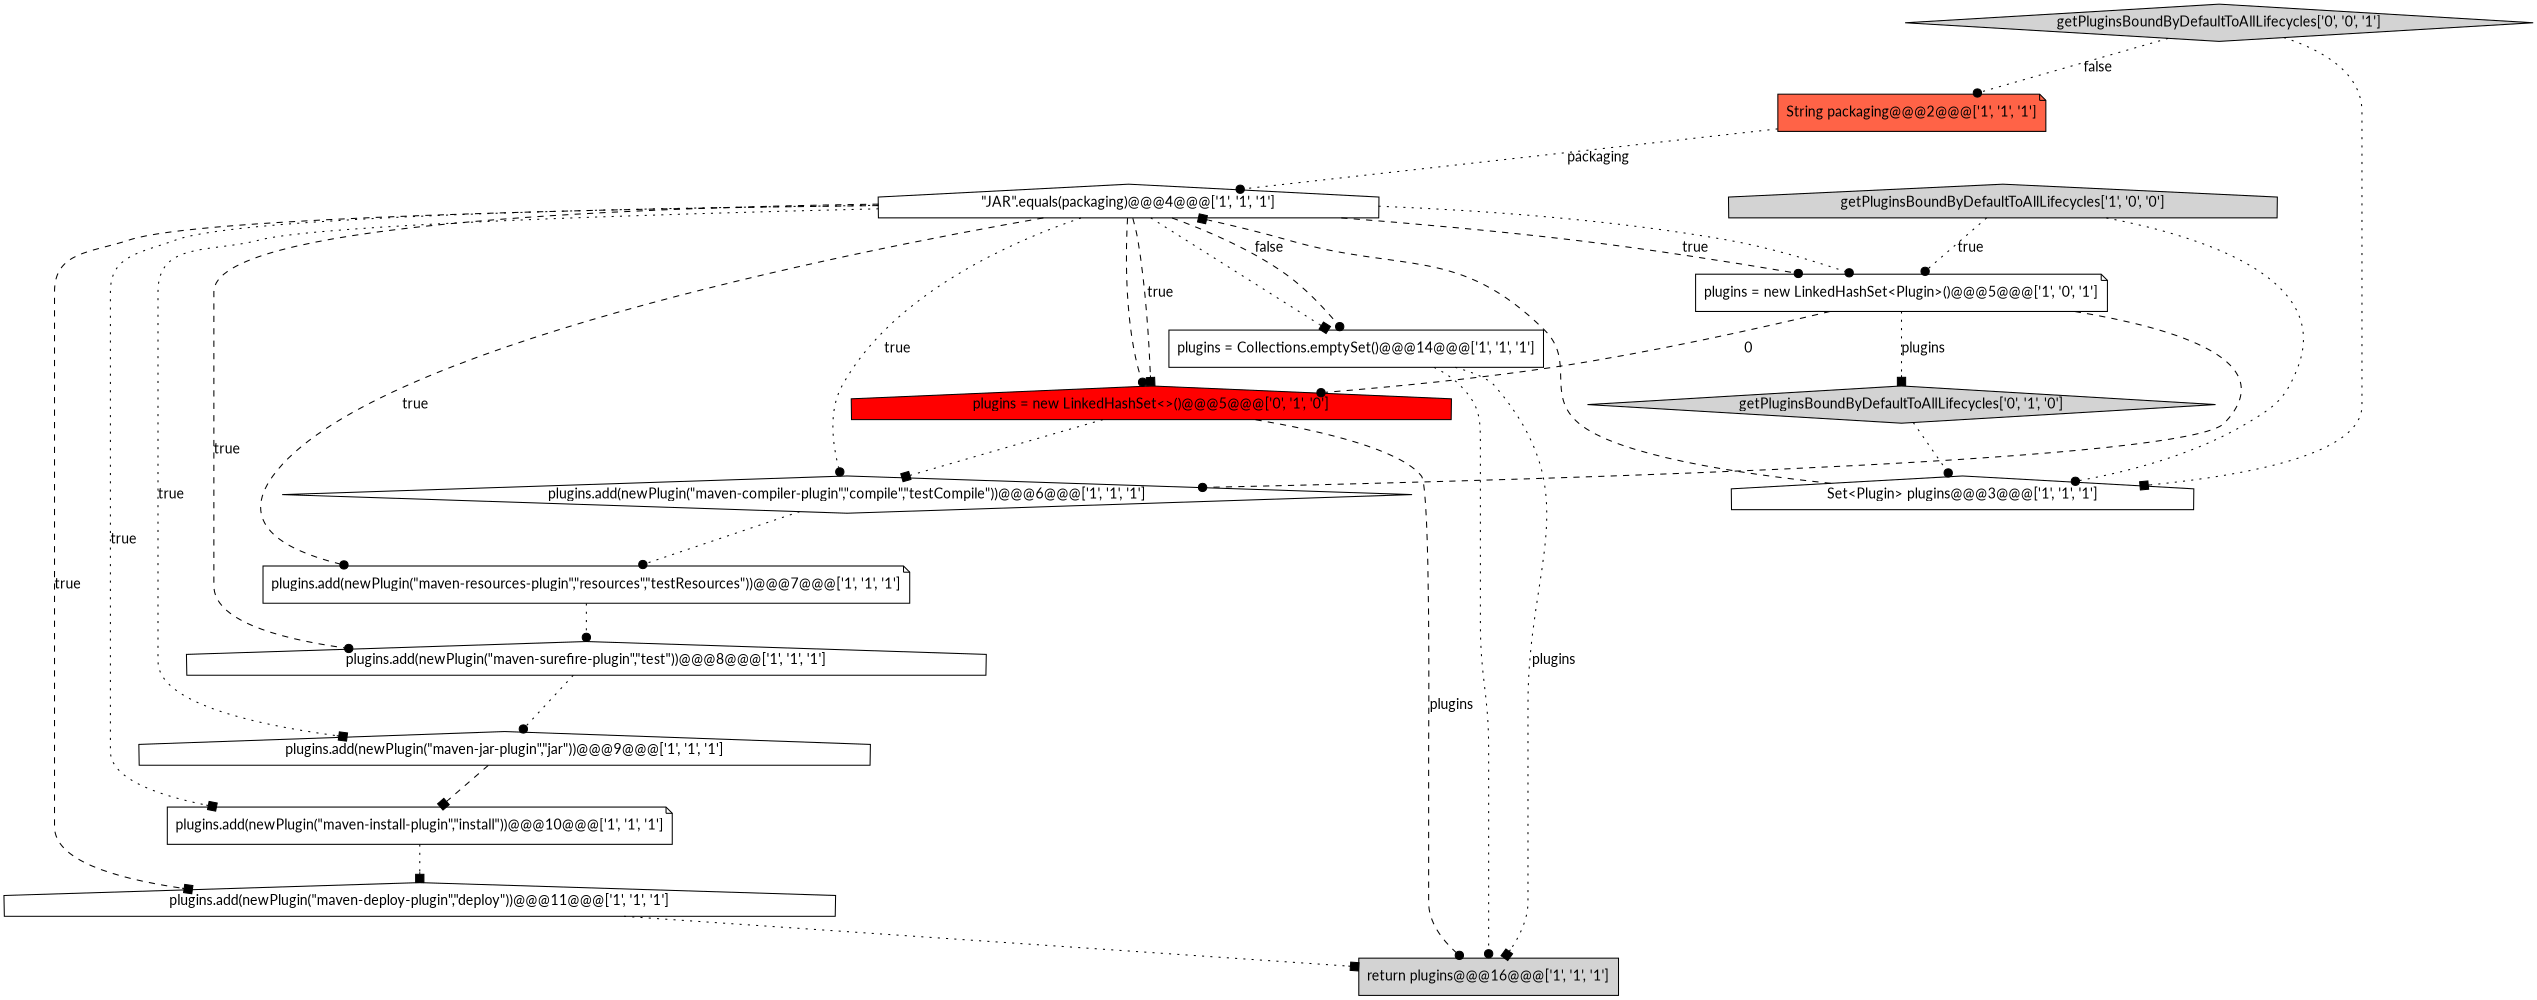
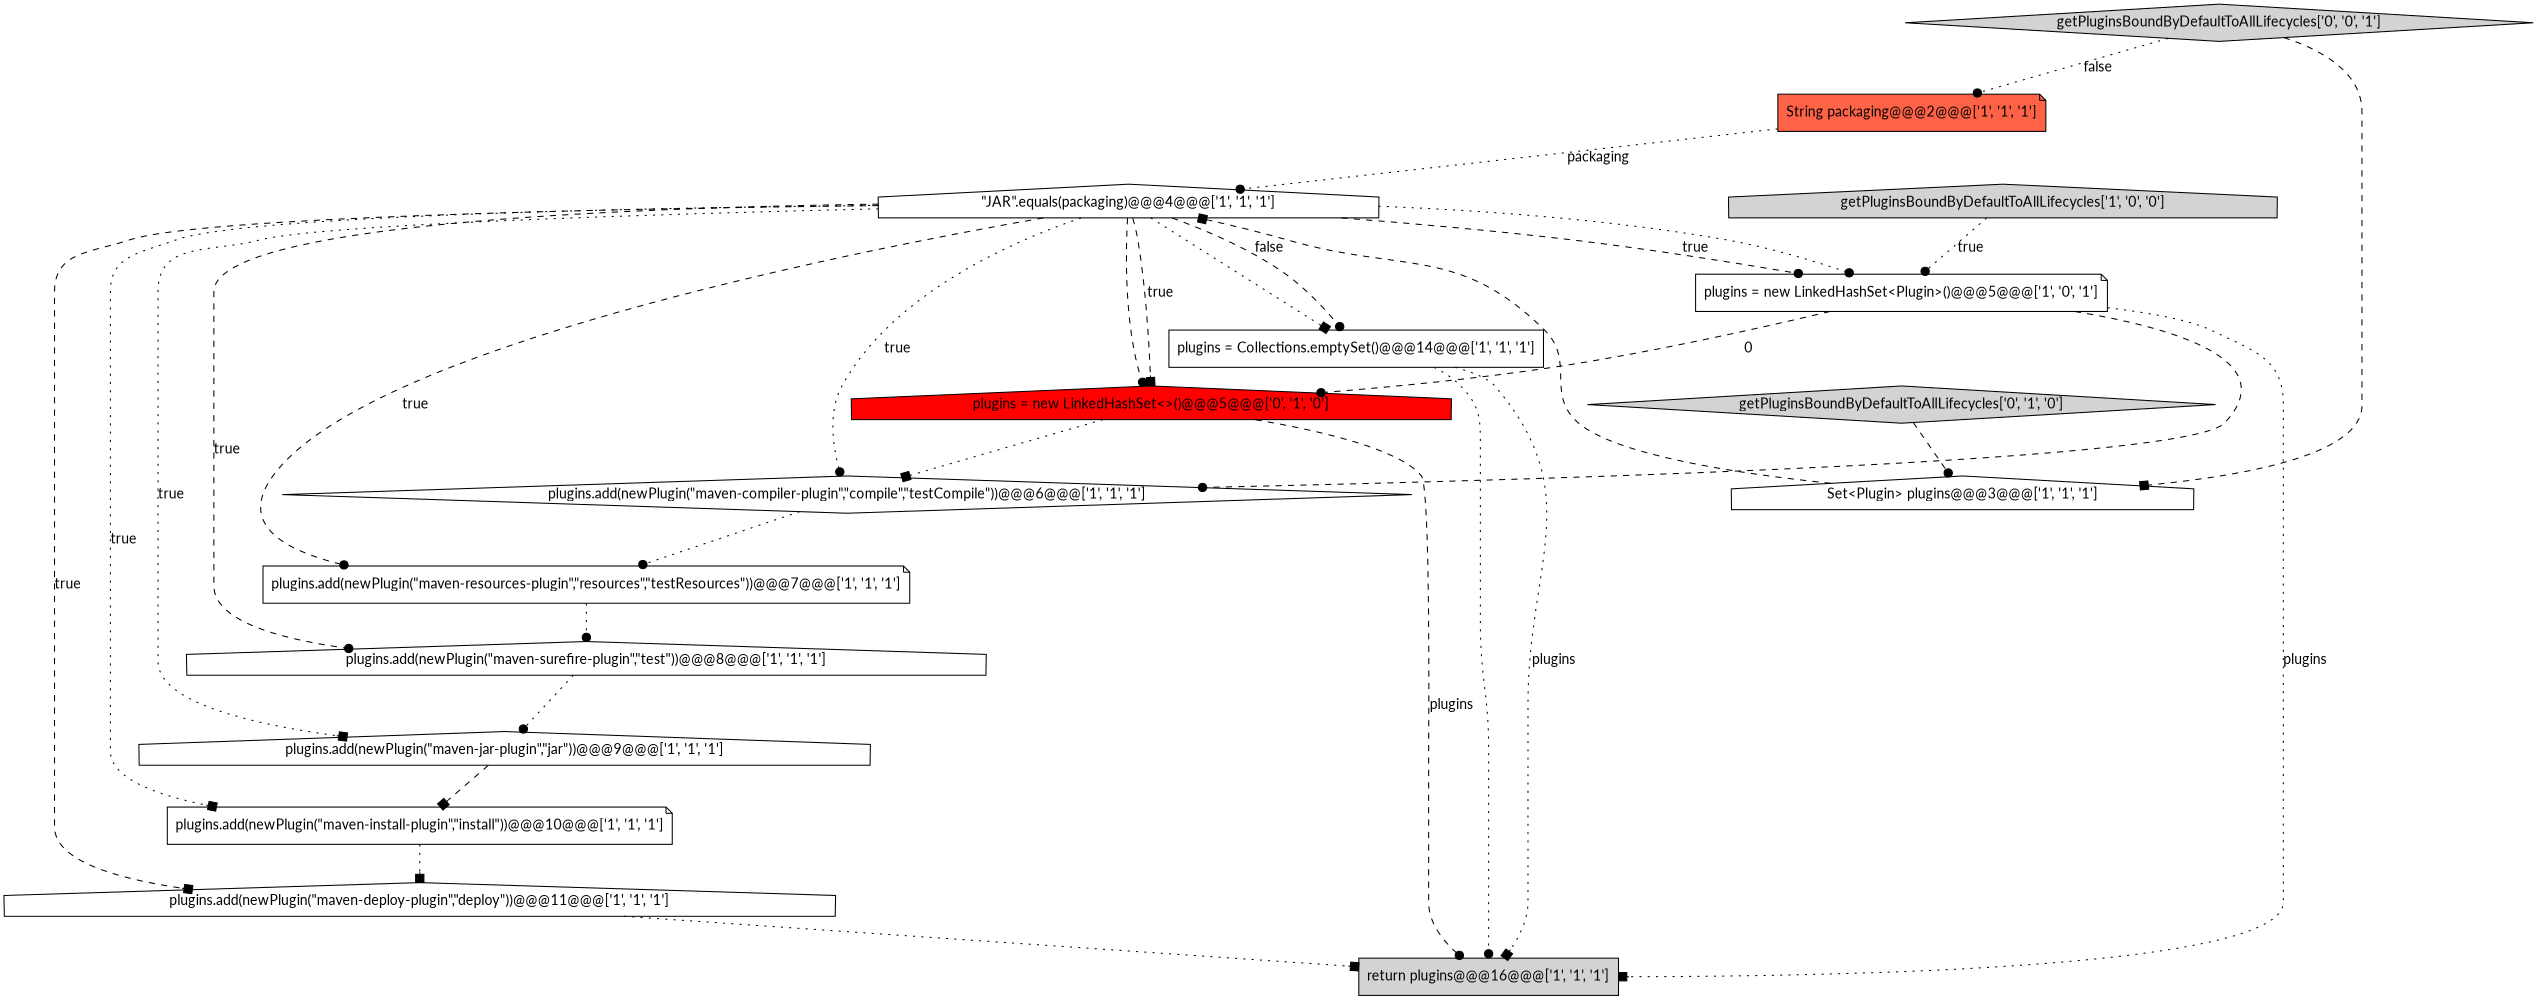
edge "getPluginsBoundByDefaultToAllLifecycles['0', '0', '1']" -> "Set<Plugin> plugins@@@3@@@['1', '1', '1']": style dotted -> dashed
edge "plugins = new LinkedHashSet<Plugin>()@@@5@@@['1', '0', '1']" -> "getPluginsBoundByDefaultToAllLifecycles['0', '1', '0']": now "plugins = new LinkedHashSet<Plugin>()@@@5@@@['1', '0', '1']" -> "return plugins@@@16@@@['1', '1', '1']"
edge "getPluginsBoundByDefaultToAllLifecycles['1', '0', '0']" -> "Set<Plugin> plugins@@@3@@@['1', '1', '1']": removed
edge "getPluginsBoundByDefaultToAllLifecycles['0', '1', '0']" -> "Set<Plugin> plugins@@@3@@@['1', '1', '1']": style dotted -> dashed
